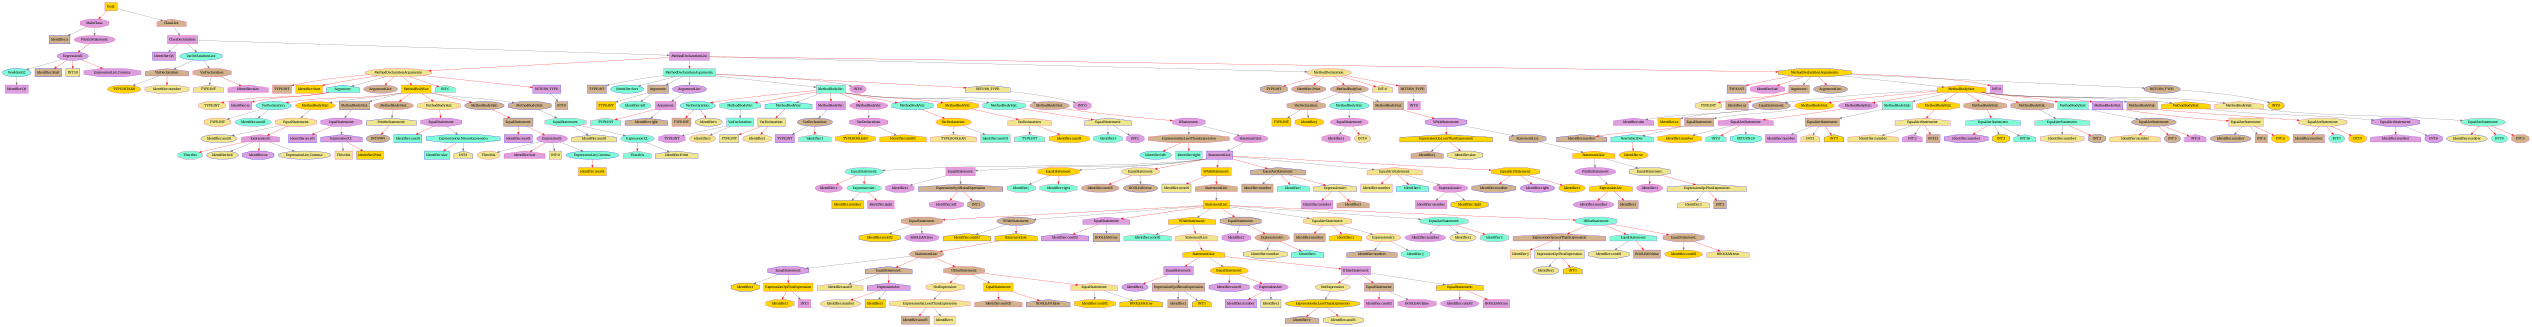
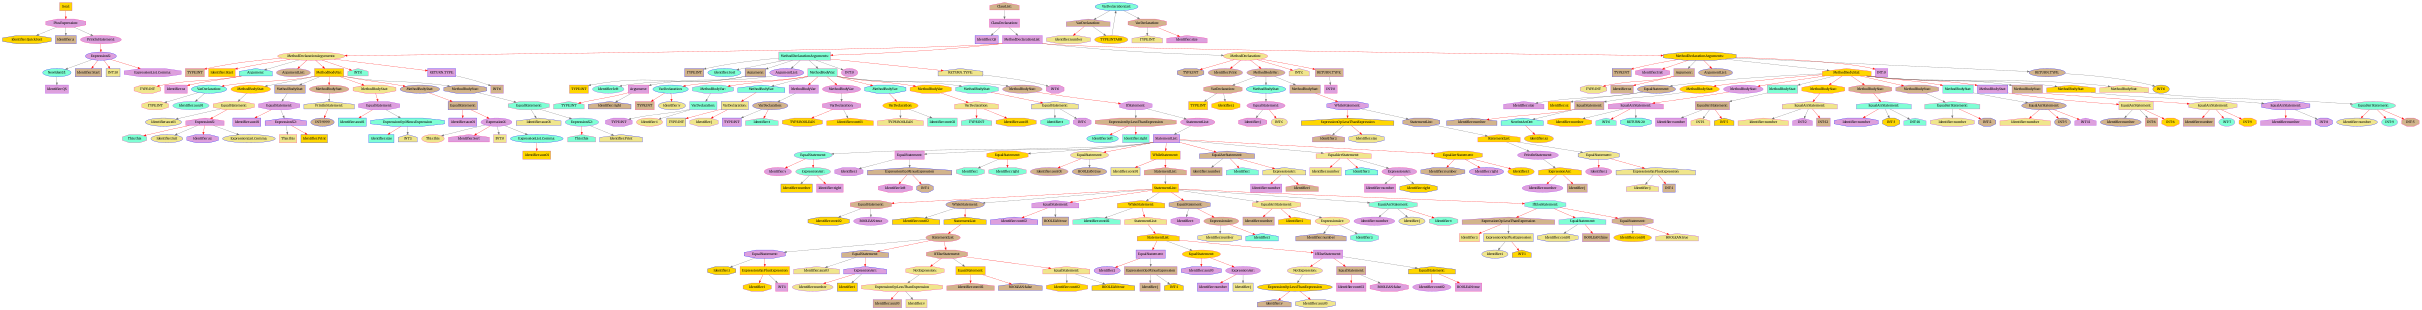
edge "Goal:" -> "ClassList:": removed
node "MainClass:": label "MainClass:" -> "PlusExpression:"
node "Identifier:QuickSort": added
edge "ClassDeclaration:" -> "VarDeclarationList:": now "TYPE:INTARR" -> "VarDeclarationList:"
